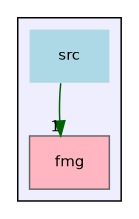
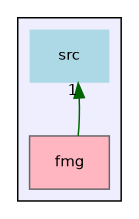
edge "src" -> "fmg": reversed
